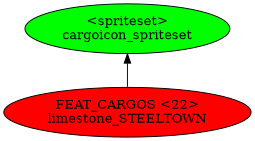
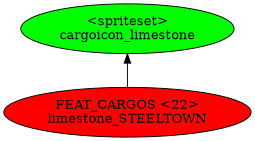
node "<spriteset> cargoicon_spriteset": label "<spriteset> cargoicon_spriteset" -> "<spriteset> cargoicon_limestone"
